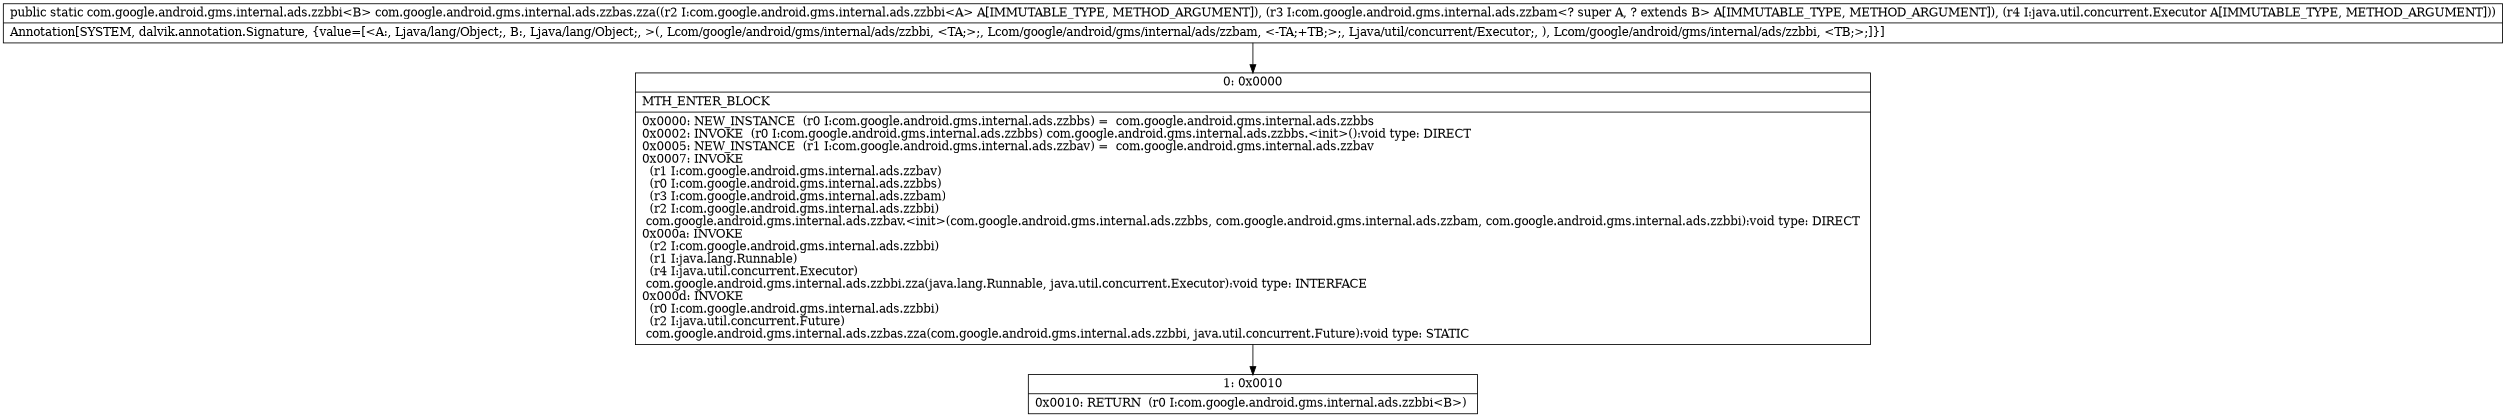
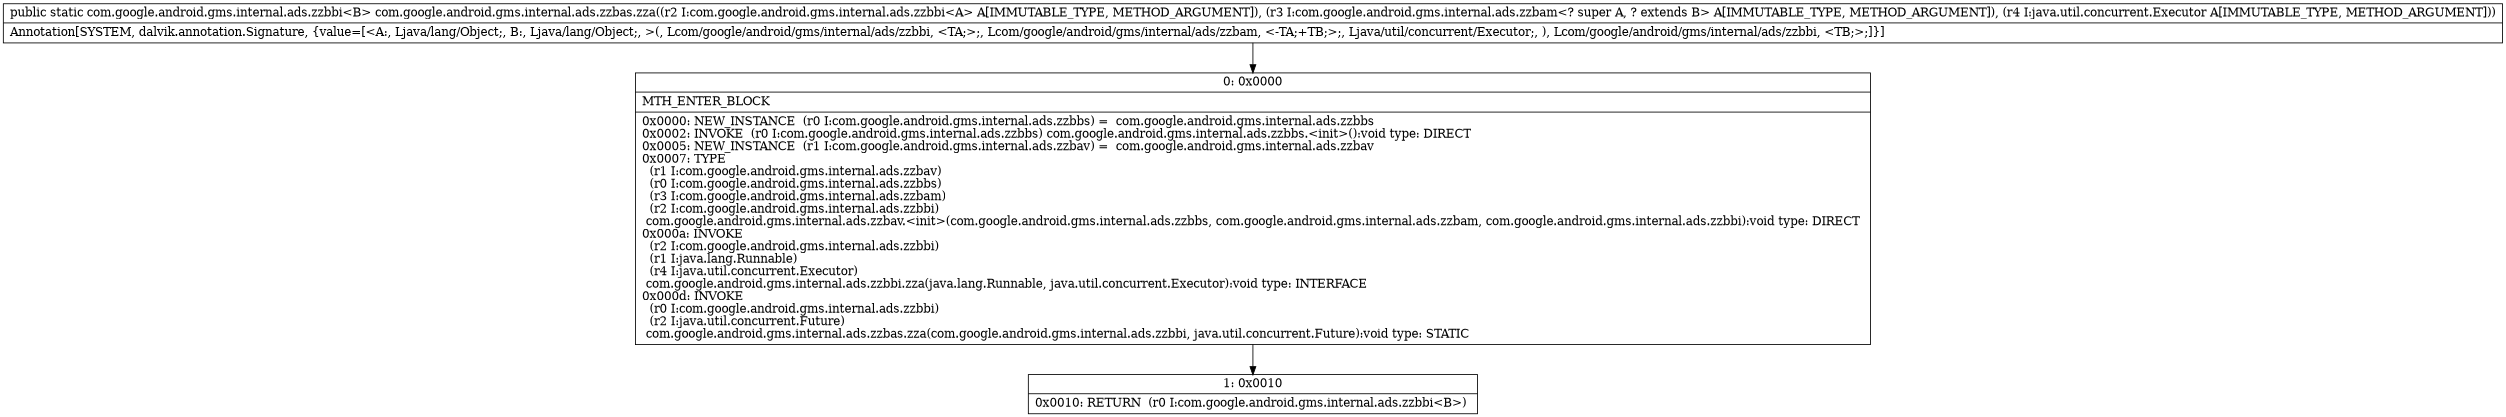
node "0: 0x0000": text "0x0007: INVOKE" -> "0x0007: TYPE"
